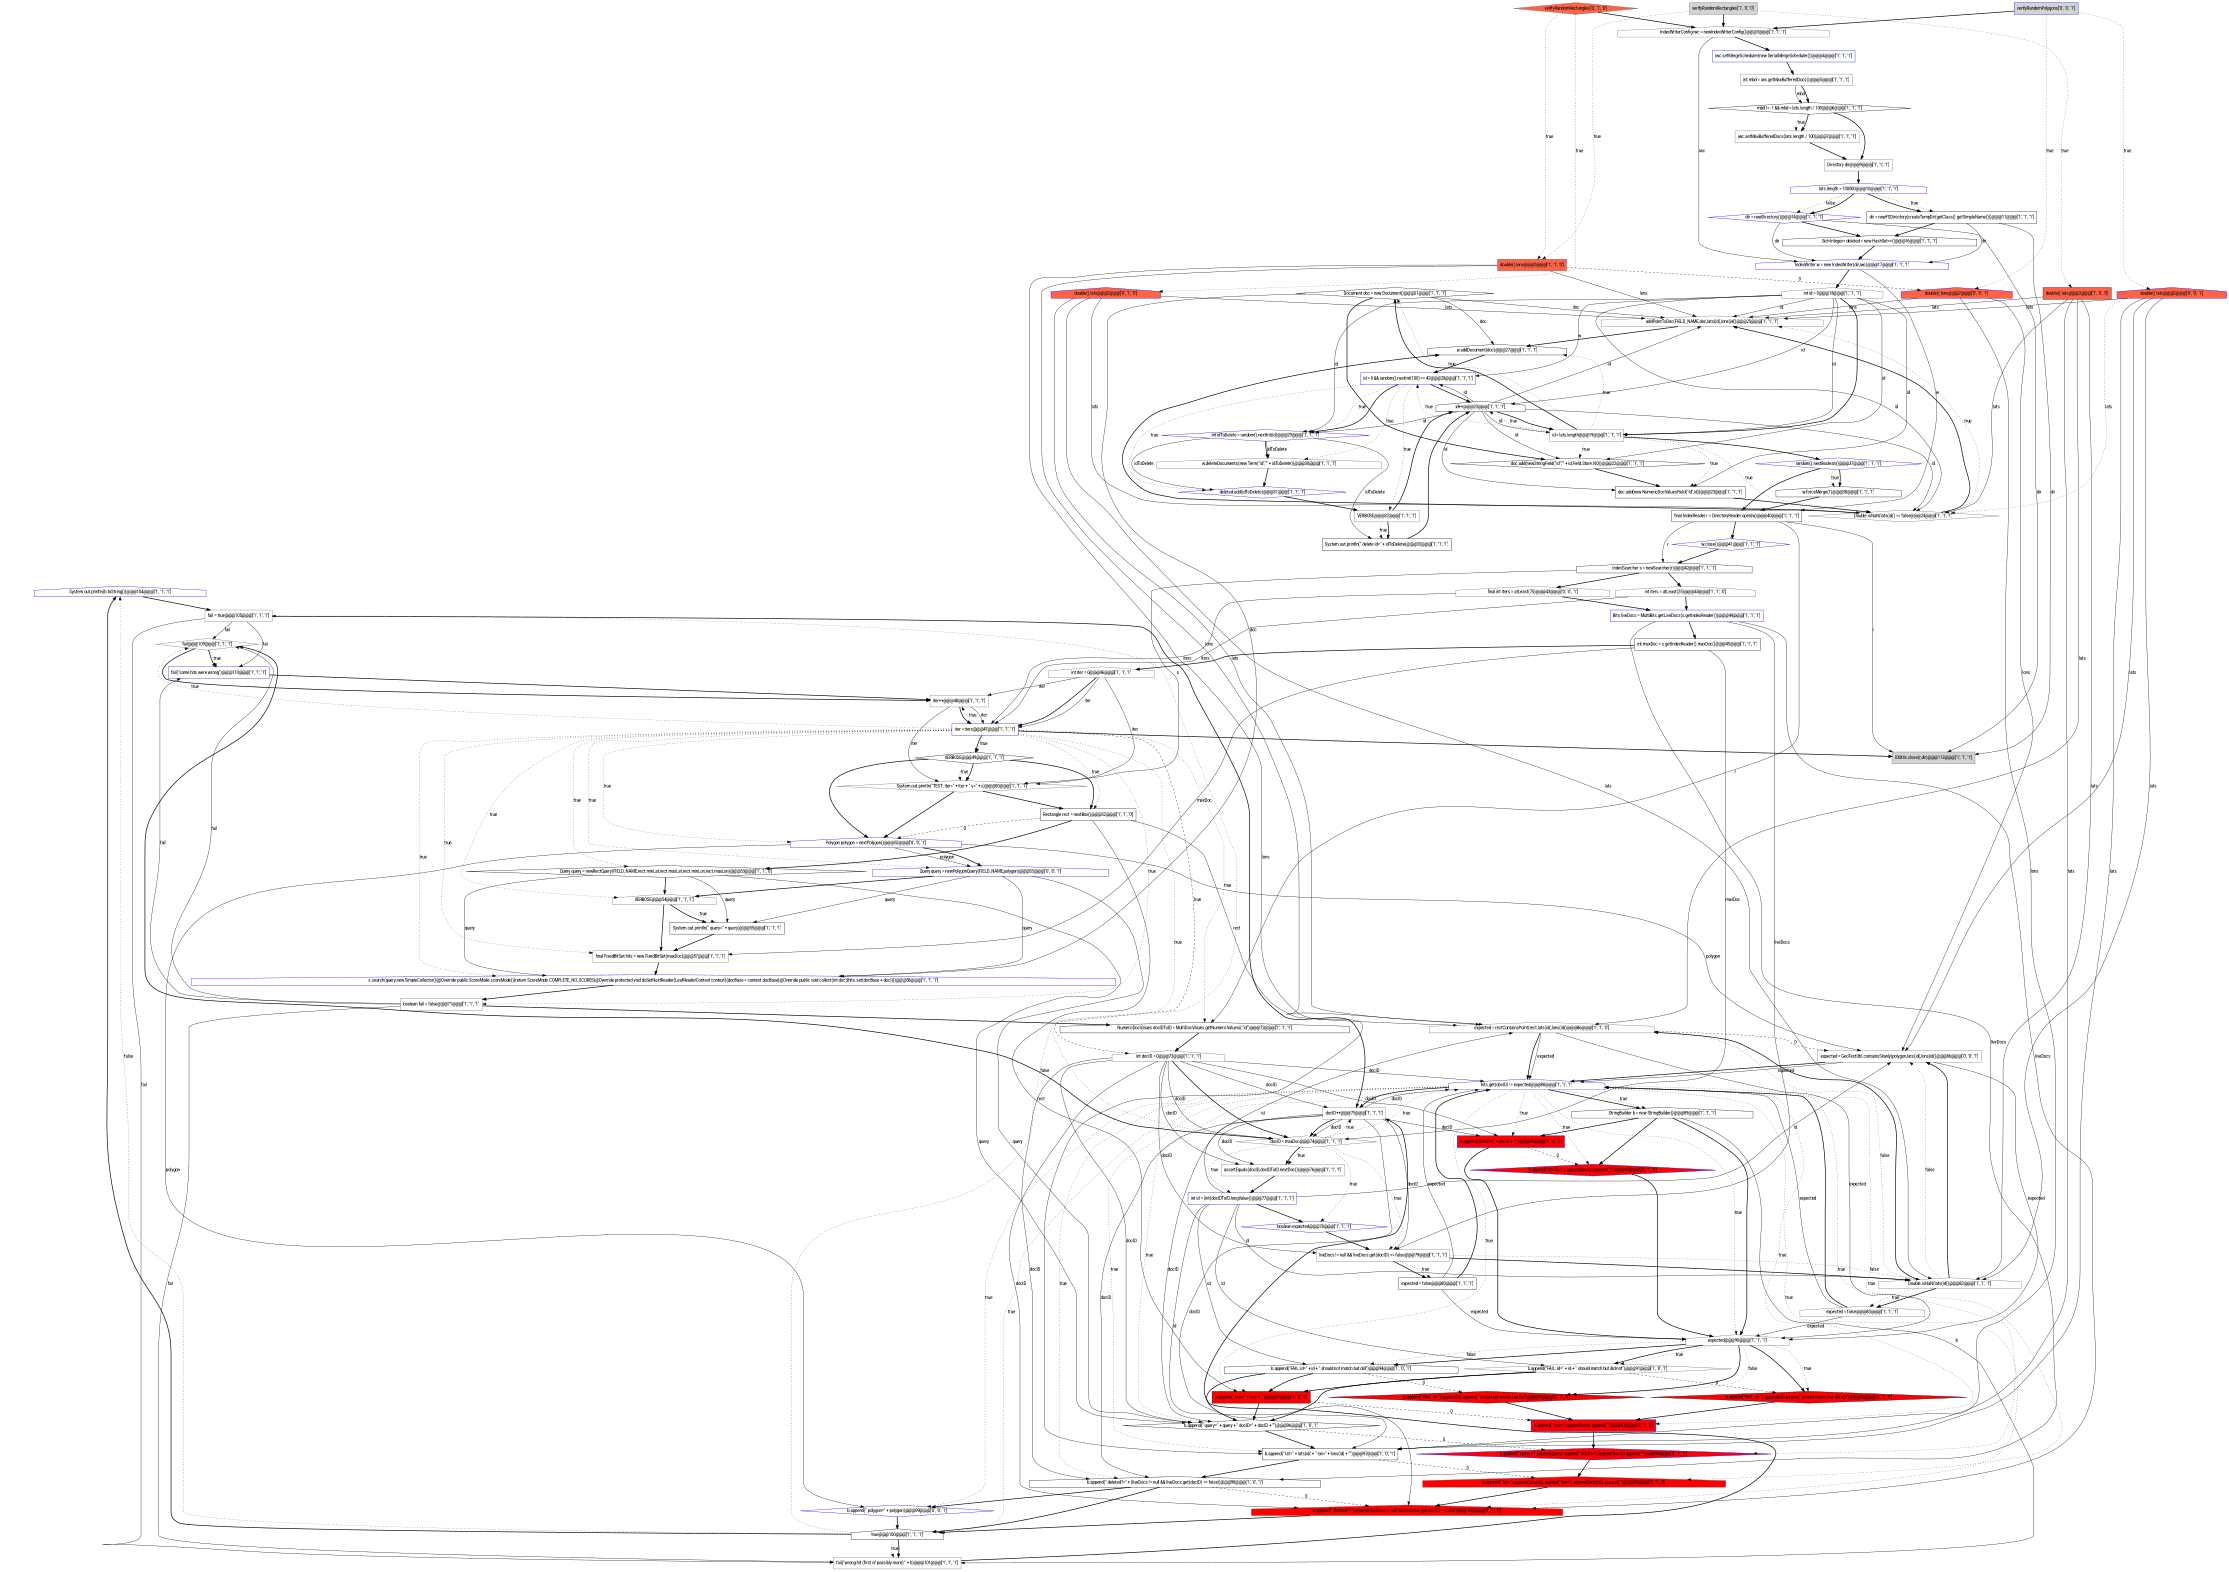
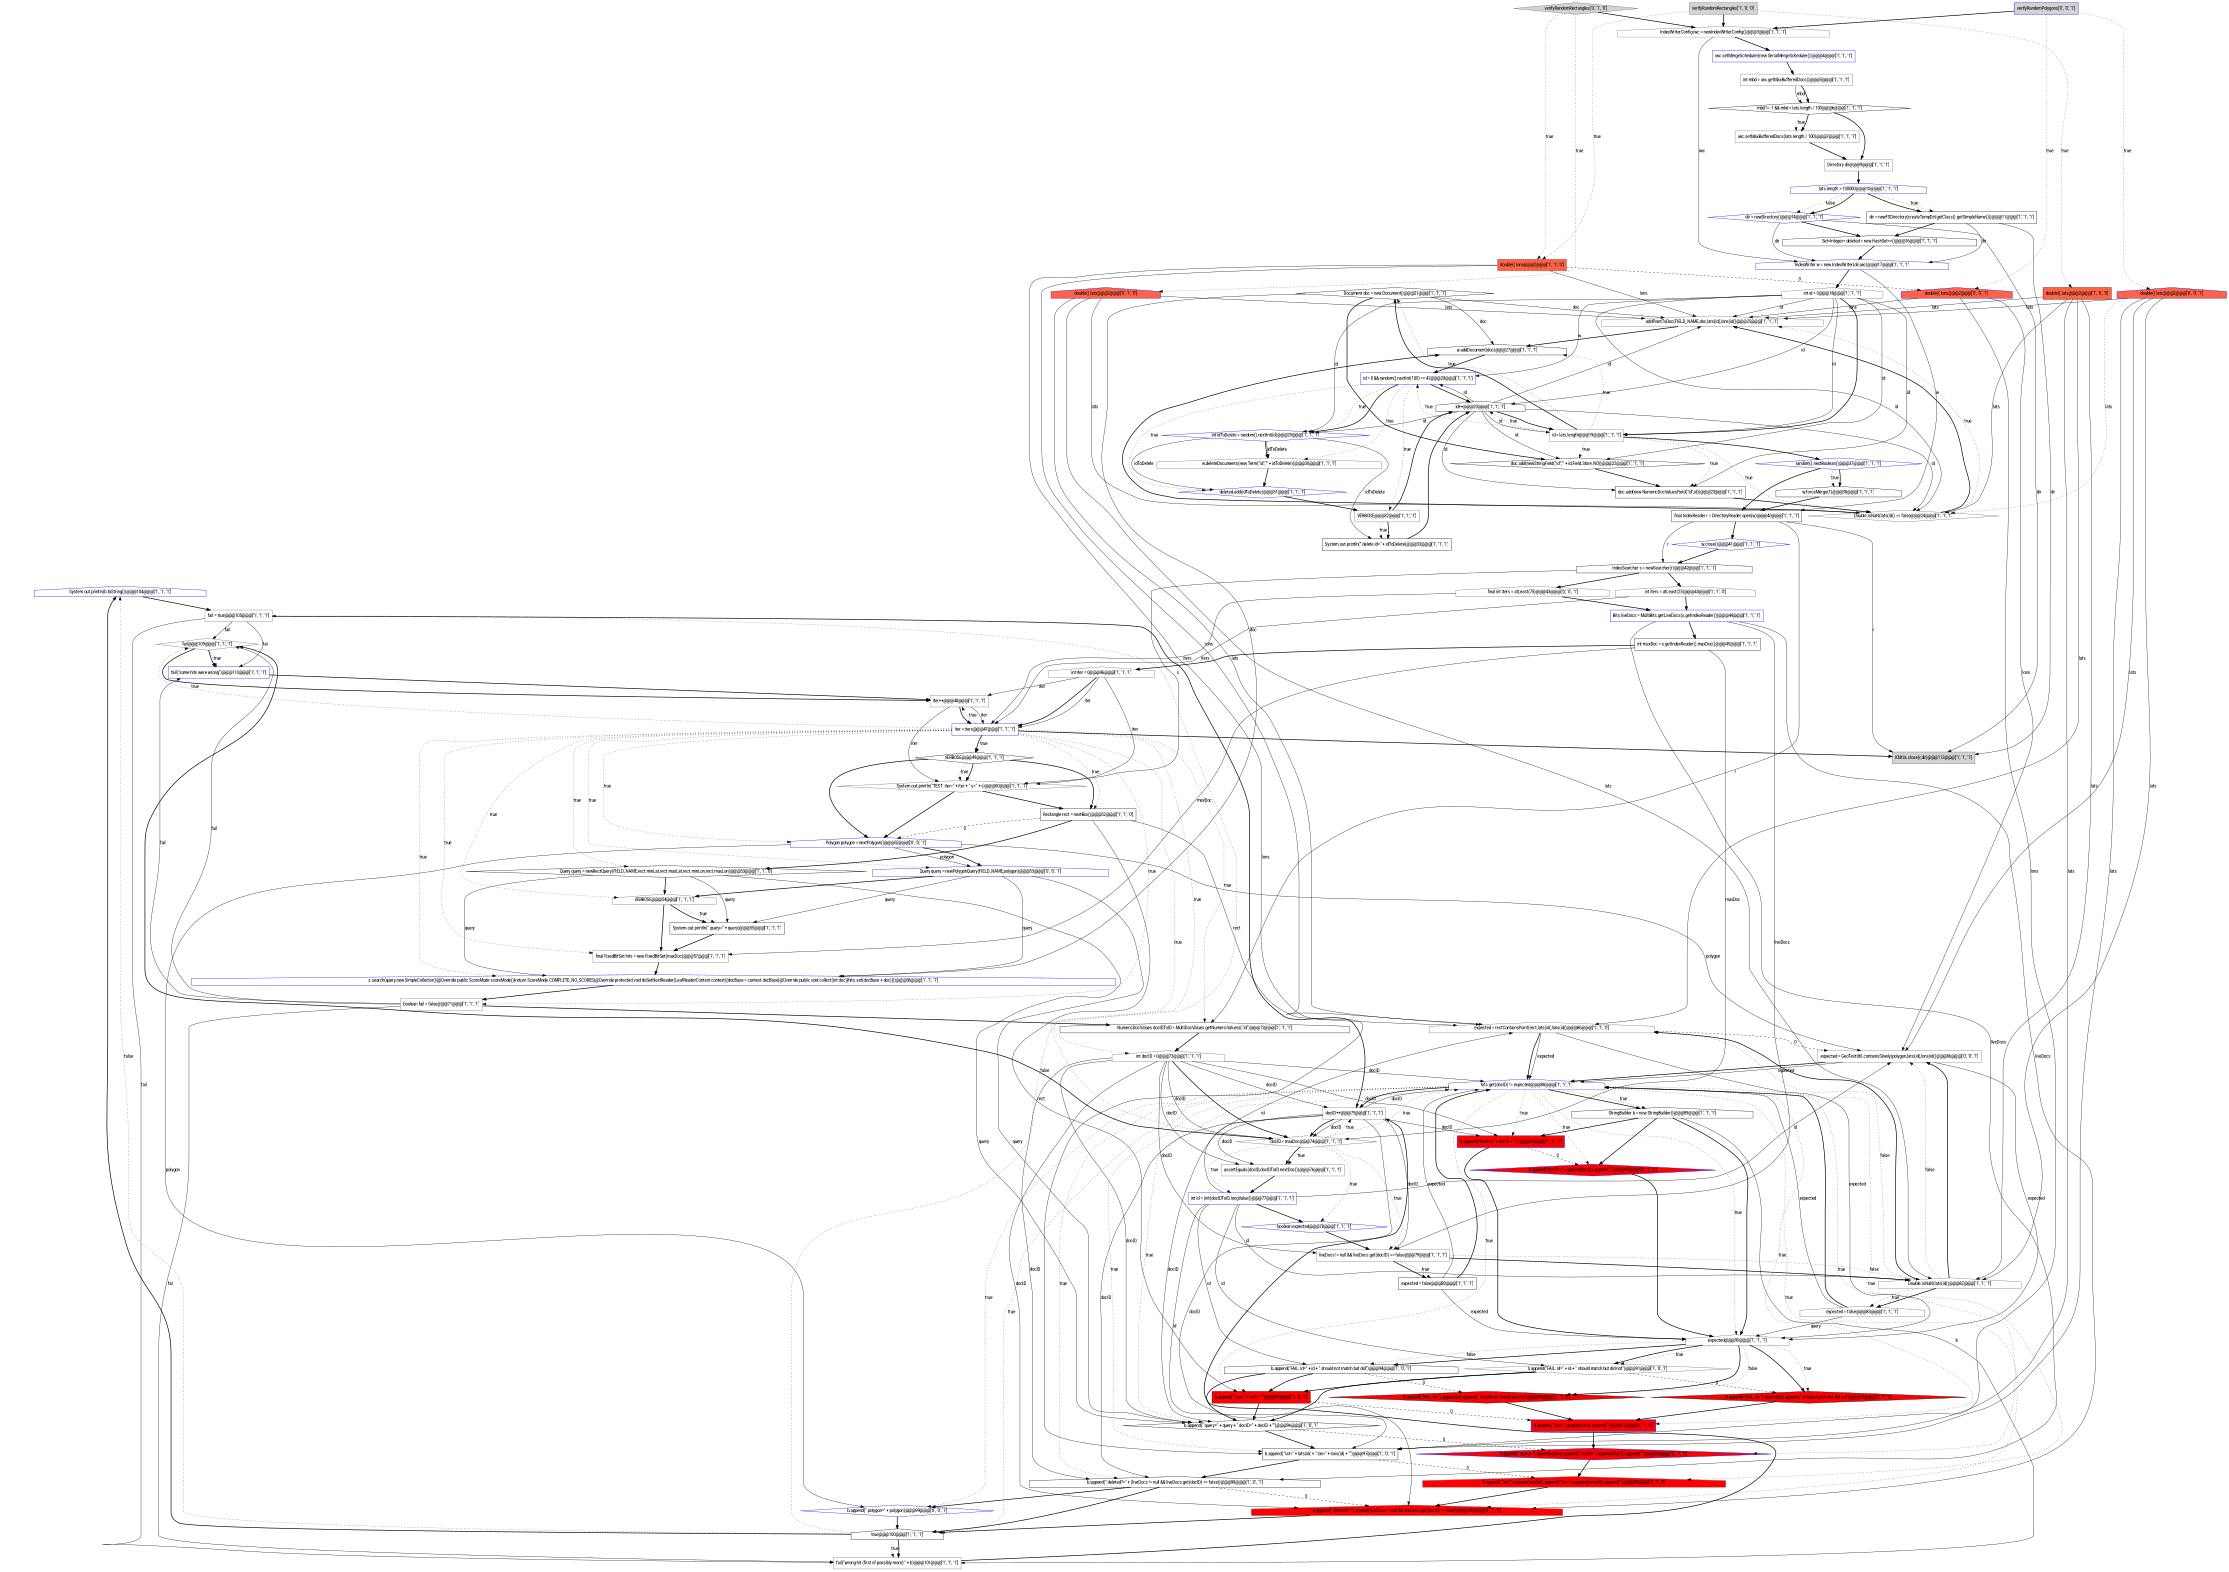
node "verifyRandomRectangles['0', '1', '0']": fillcolor tomato -> lightgray
edge "iter < iters@@@47@@@['1', '1', '1']" -> "int docID = 0@@@73@@@['1', '1', '1']": style dashed -> dotted
edge "expected = false@@@83@@@['1', '1', '1']" -> "expected@@@90@@@['1', '1', '1']": label "expected" -> "query"
